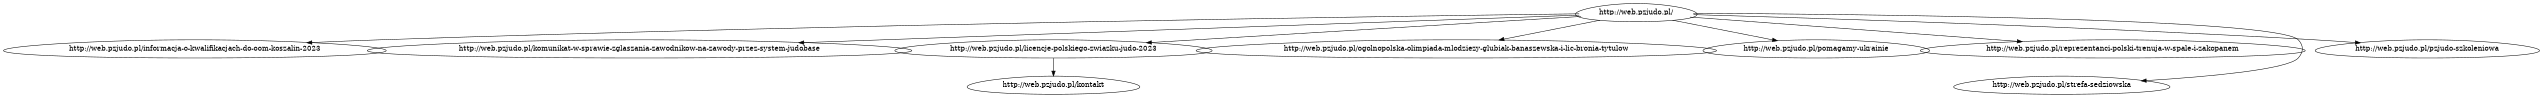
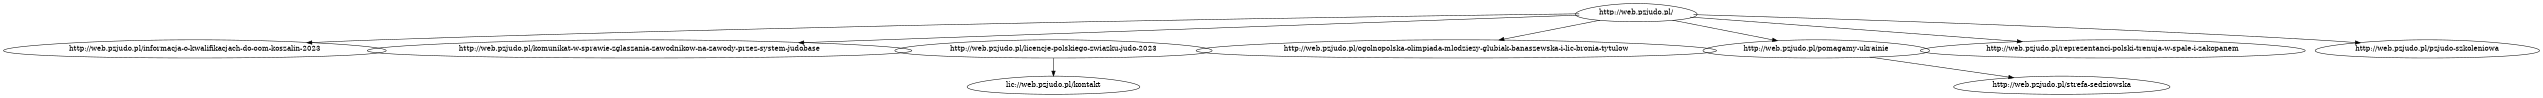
edge "http://web.pzjudo.pl/" -> "http://web.pzjudo.pl/strefa-sedziowska": now "http://web.pzjudo.pl/pomagamy-ukrainie" -> "http://web.pzjudo.pl/strefa-sedziowska"
edge "http://web.pzjudo.pl/" -> "http://web.pzjudo.pl/licencje-polskiego-zwiazku-judo-2023": removed
node "http://web.pzjudo.pl/kontakt": label "http://web.pzjudo.pl/kontakt" -> "lic://web.pzjudo.pl/kontakt"
